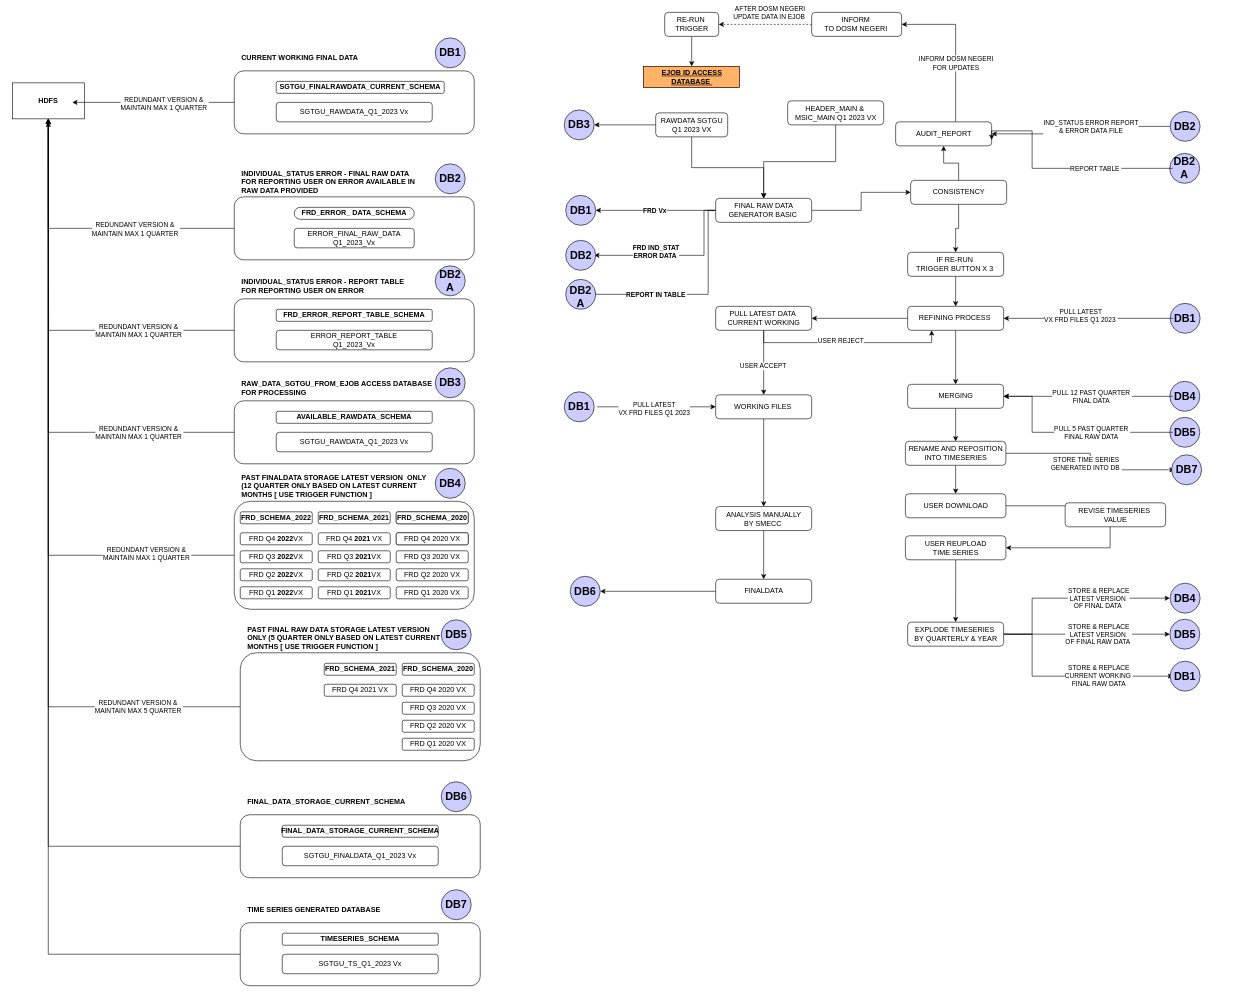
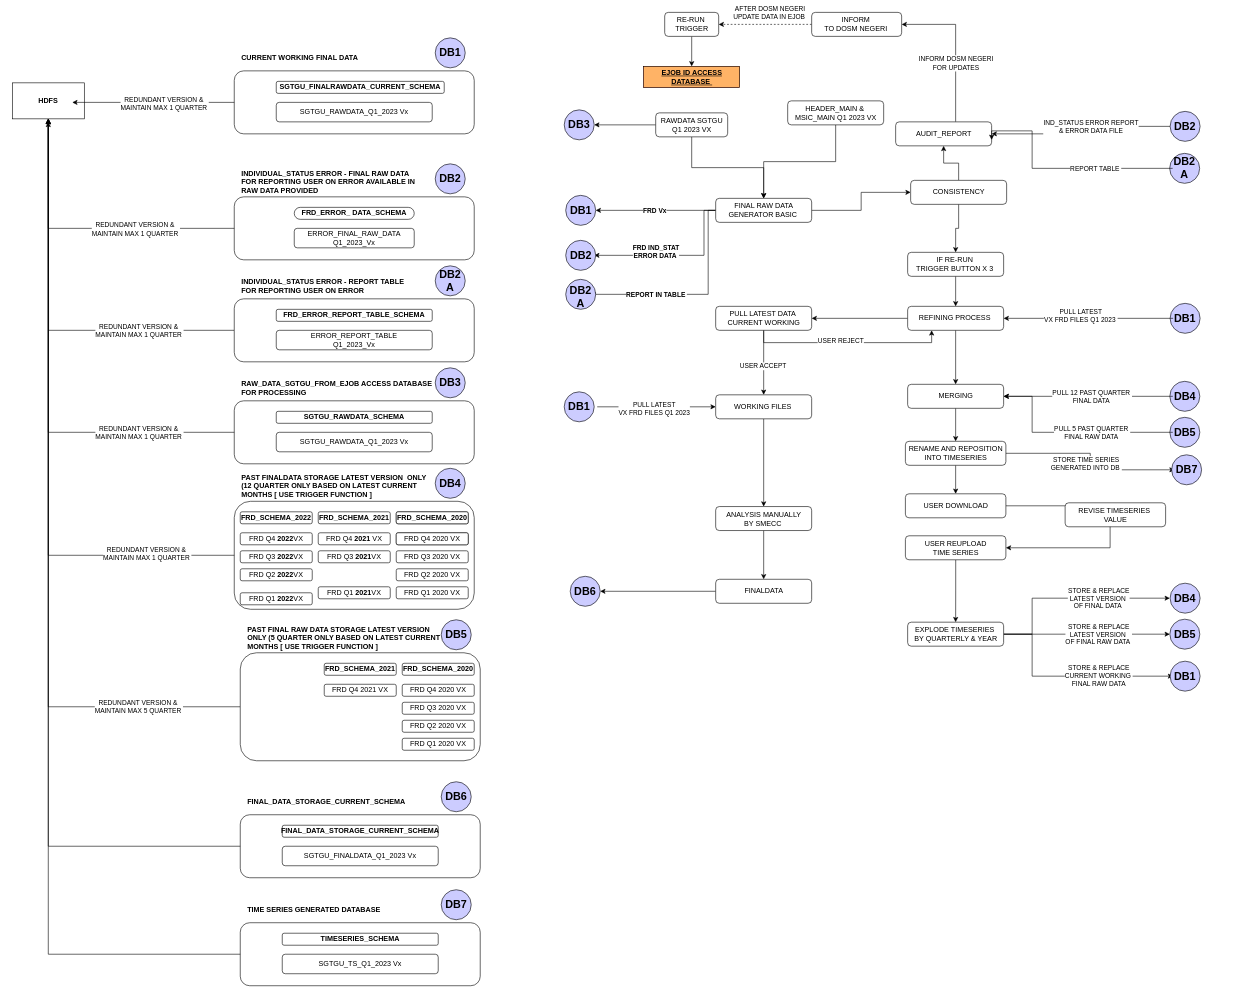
node "AVAILABLE_RAWDATA_SCHEMA": label "AVAILABLE_RAWDATA_SCHEMA" -> "SGTGU_RAWDATA_SCHEMA"
node "FRD Q2 2021VX": removed
node "FRD Q1 2022VX": moved (276, 593) -> (276, 599)
